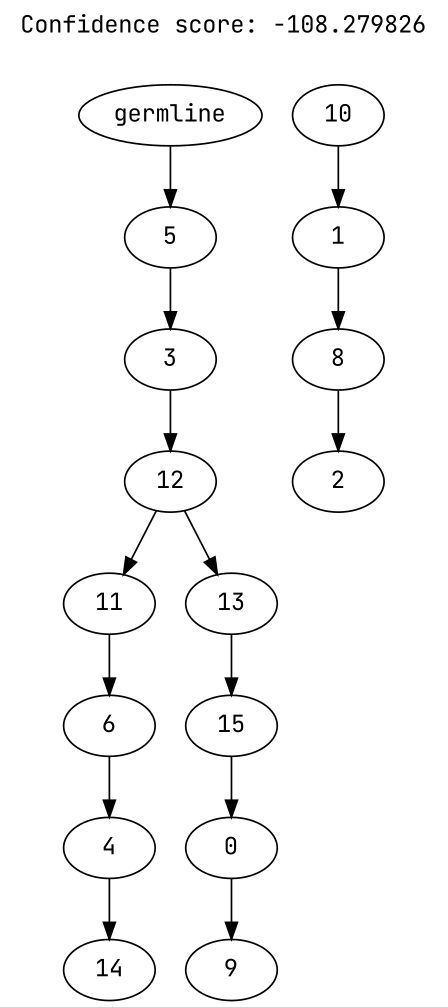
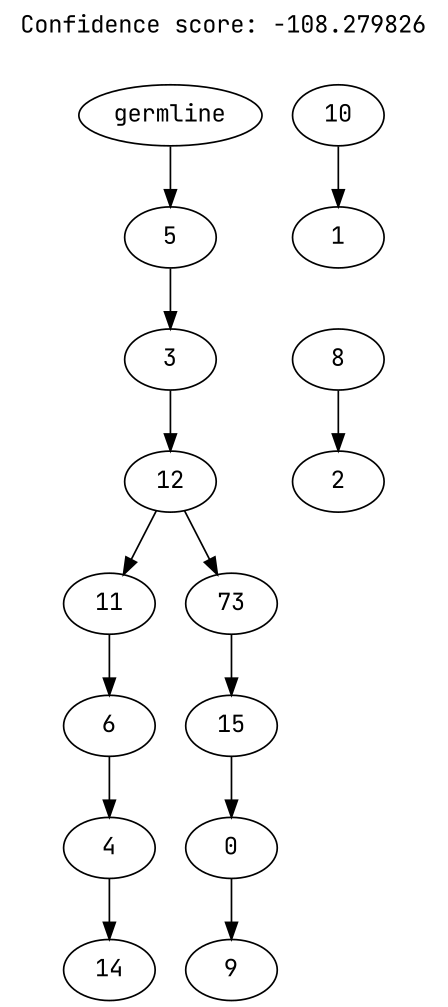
edge "1" -> "8": removed
node "13": label "13" -> "73"
